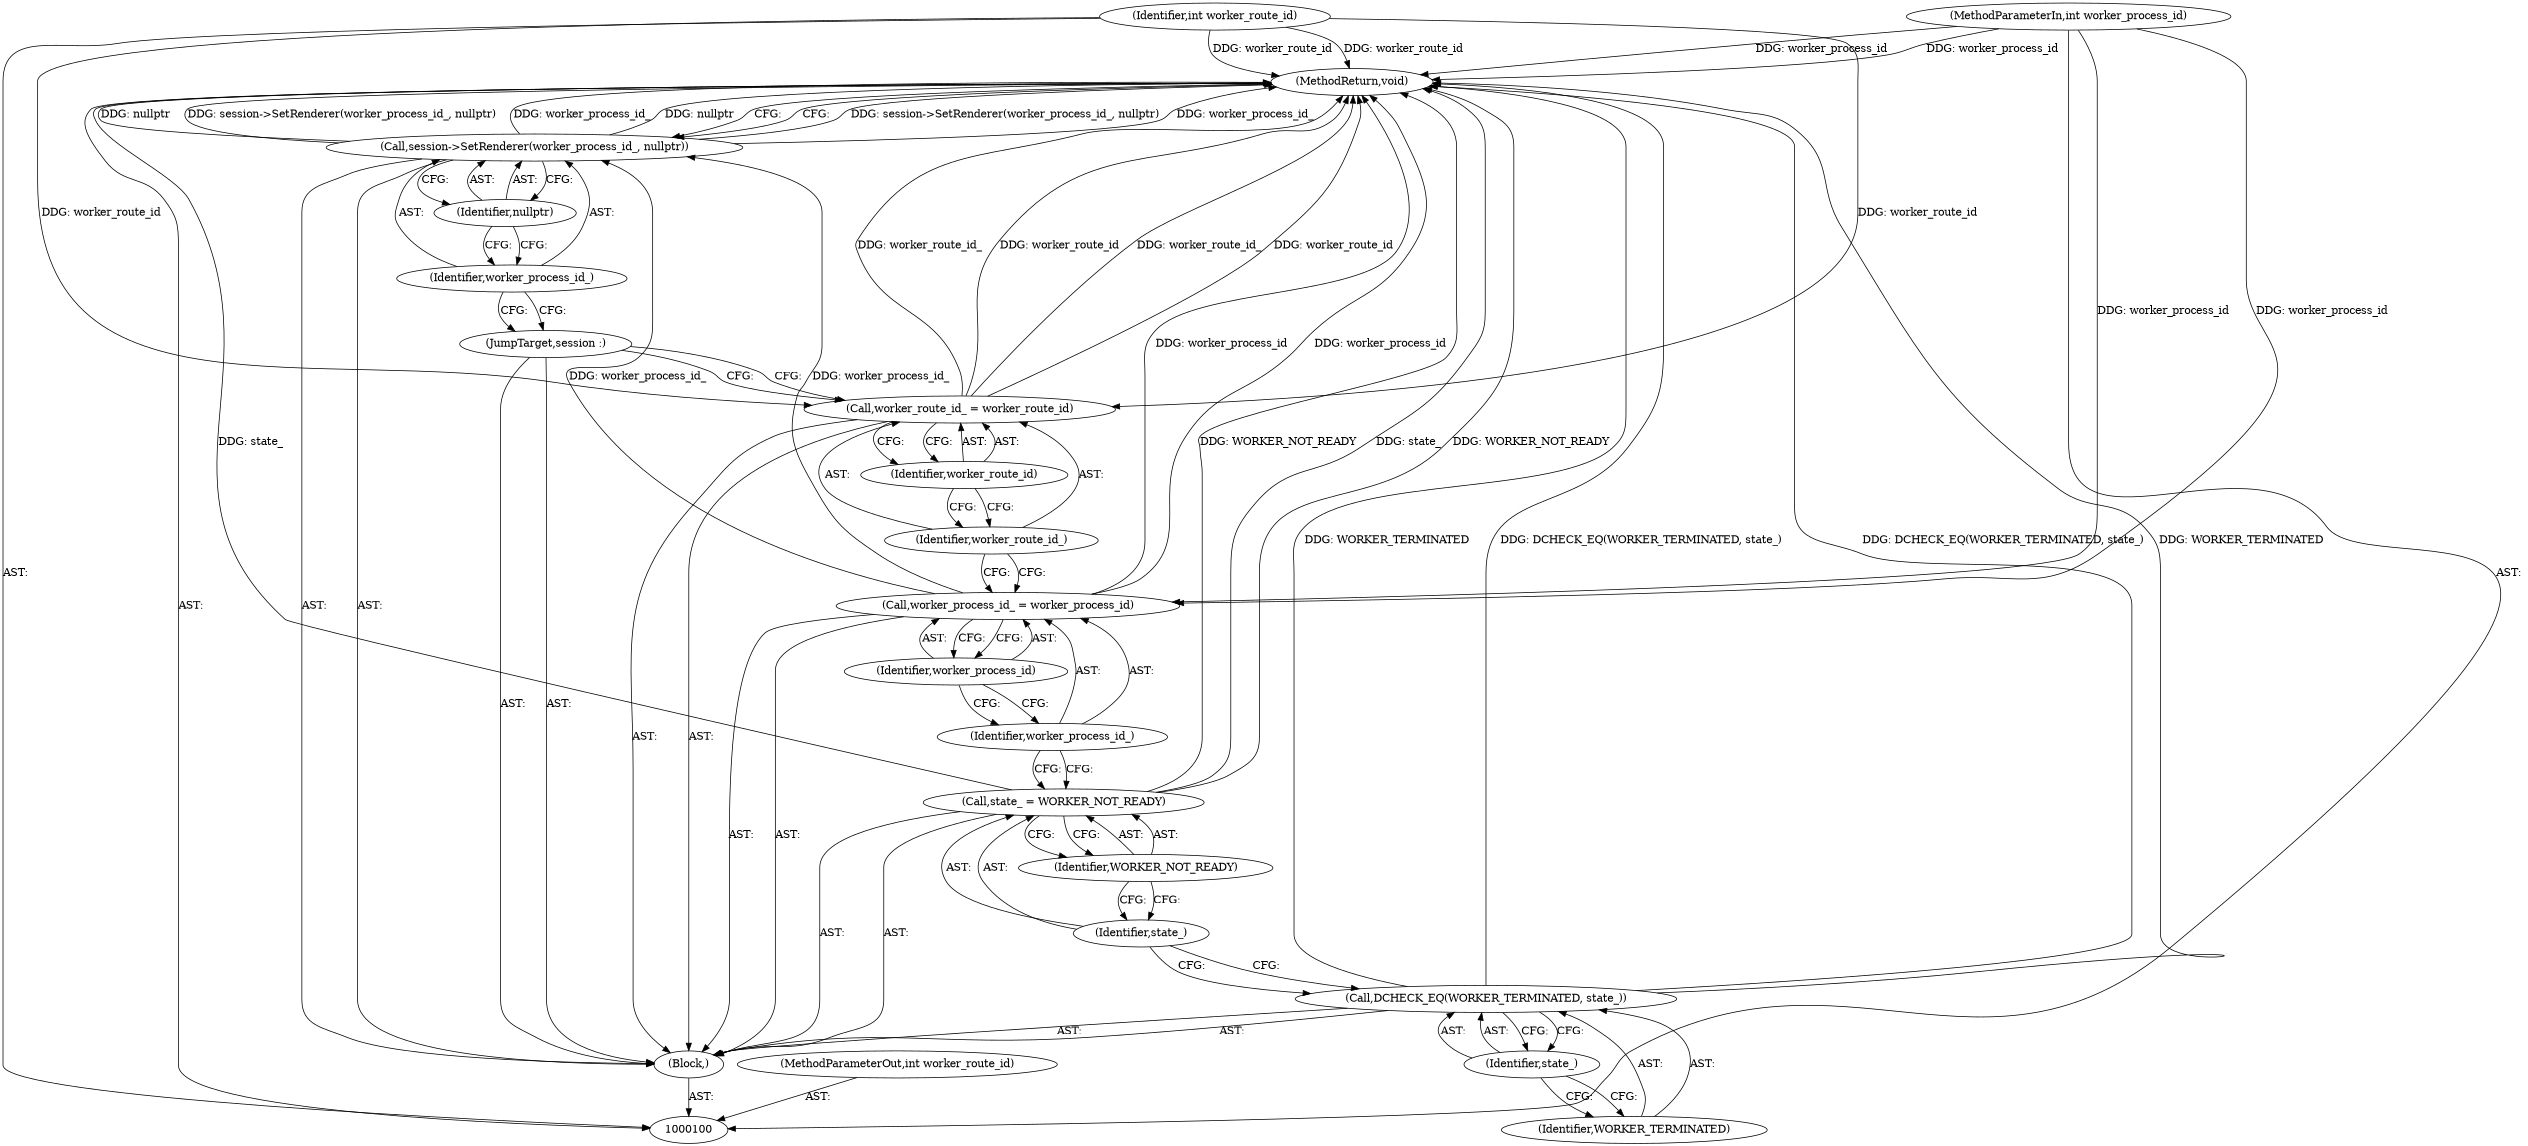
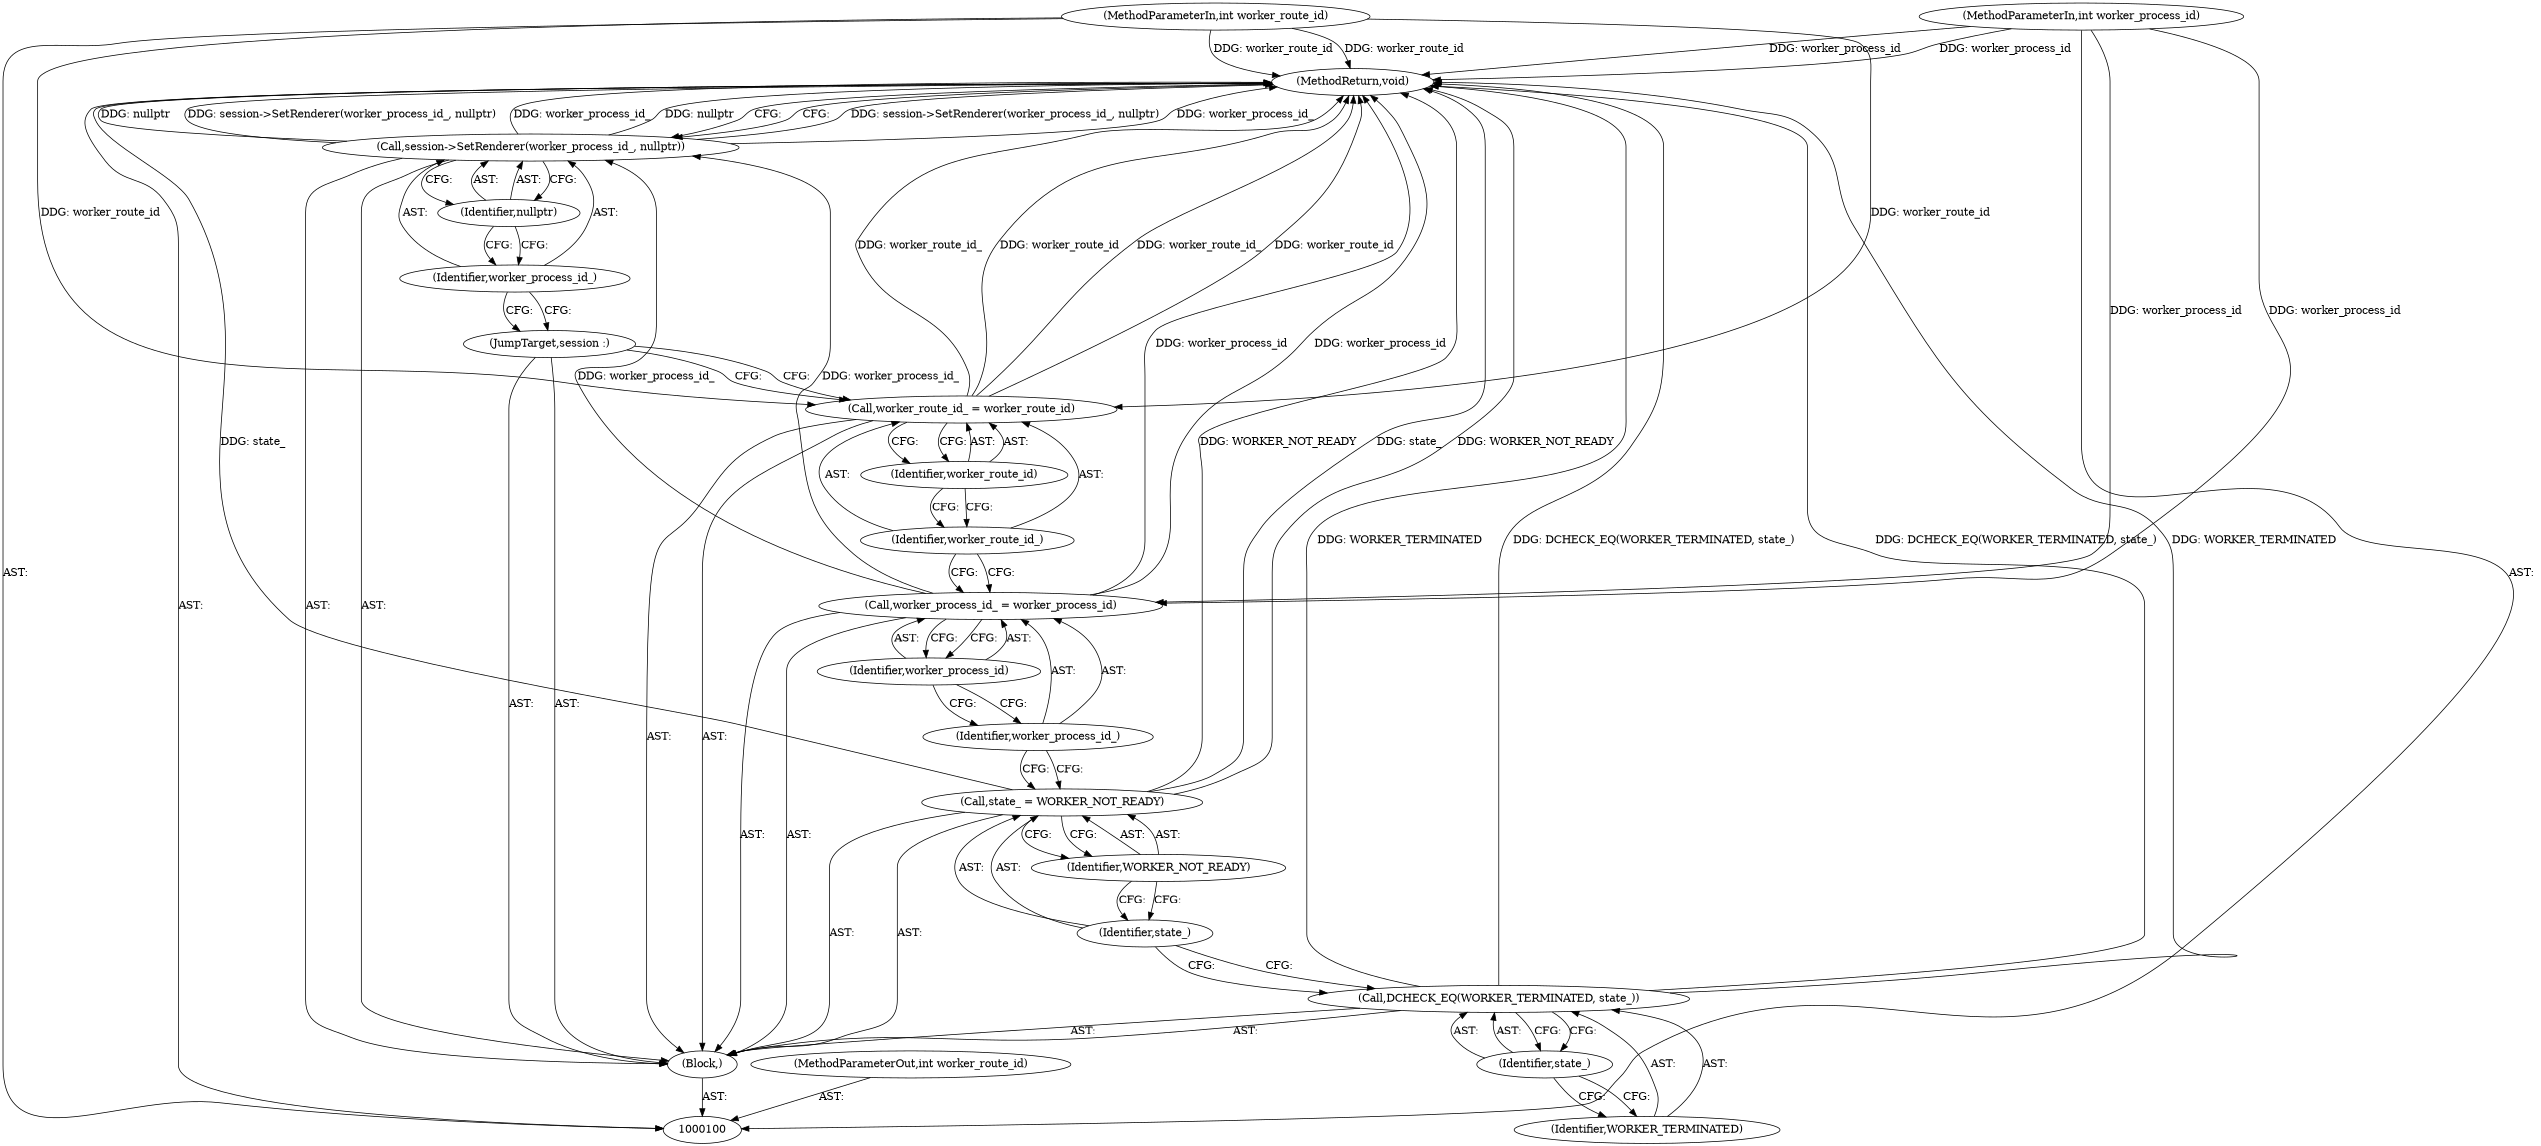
node "(Identifier,int worker_route_id)": label "(Identifier,int worker_route_id)" -> "(MethodParameterIn,int worker_route_id)"
